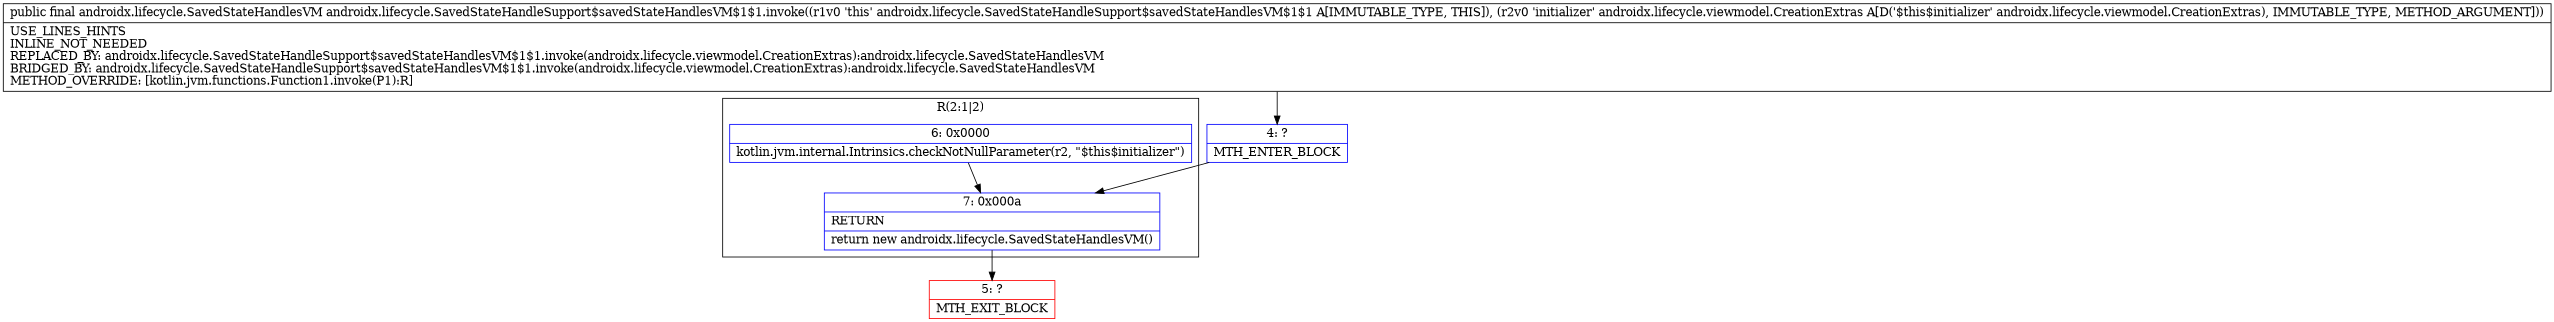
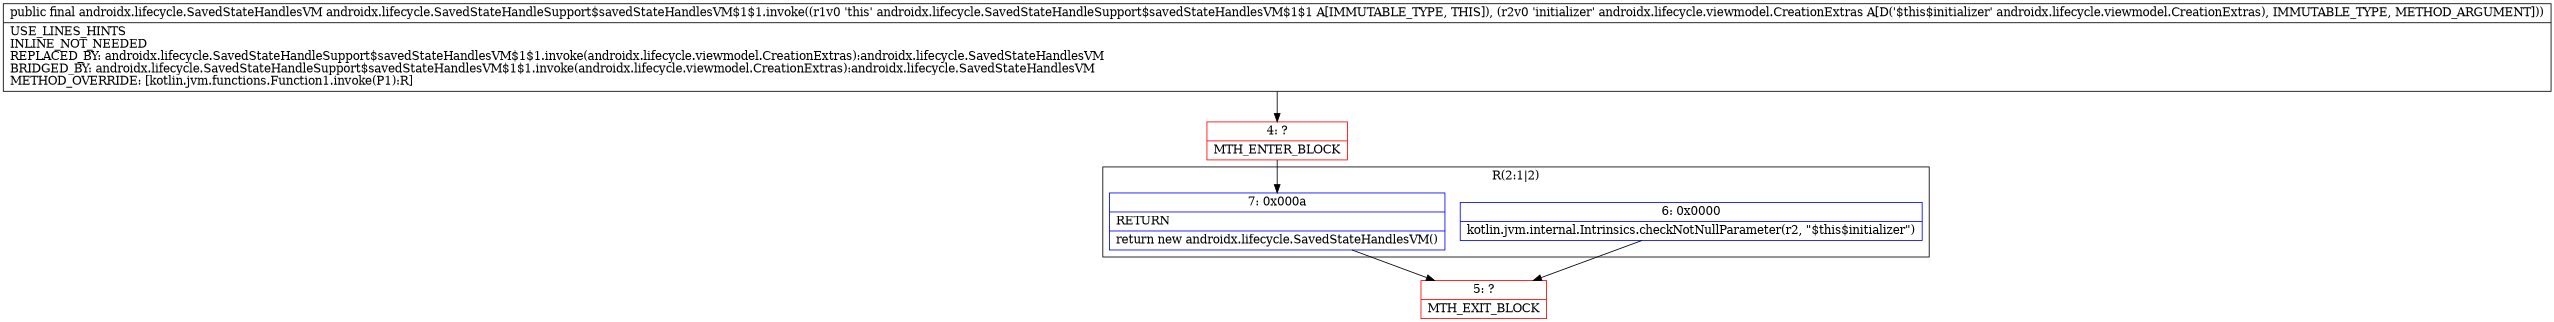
node "4: ?": color blue -> red
edge "6: 0x0000" -> "7: 0x000a": now "6: 0x0000" -> "5: ?"
